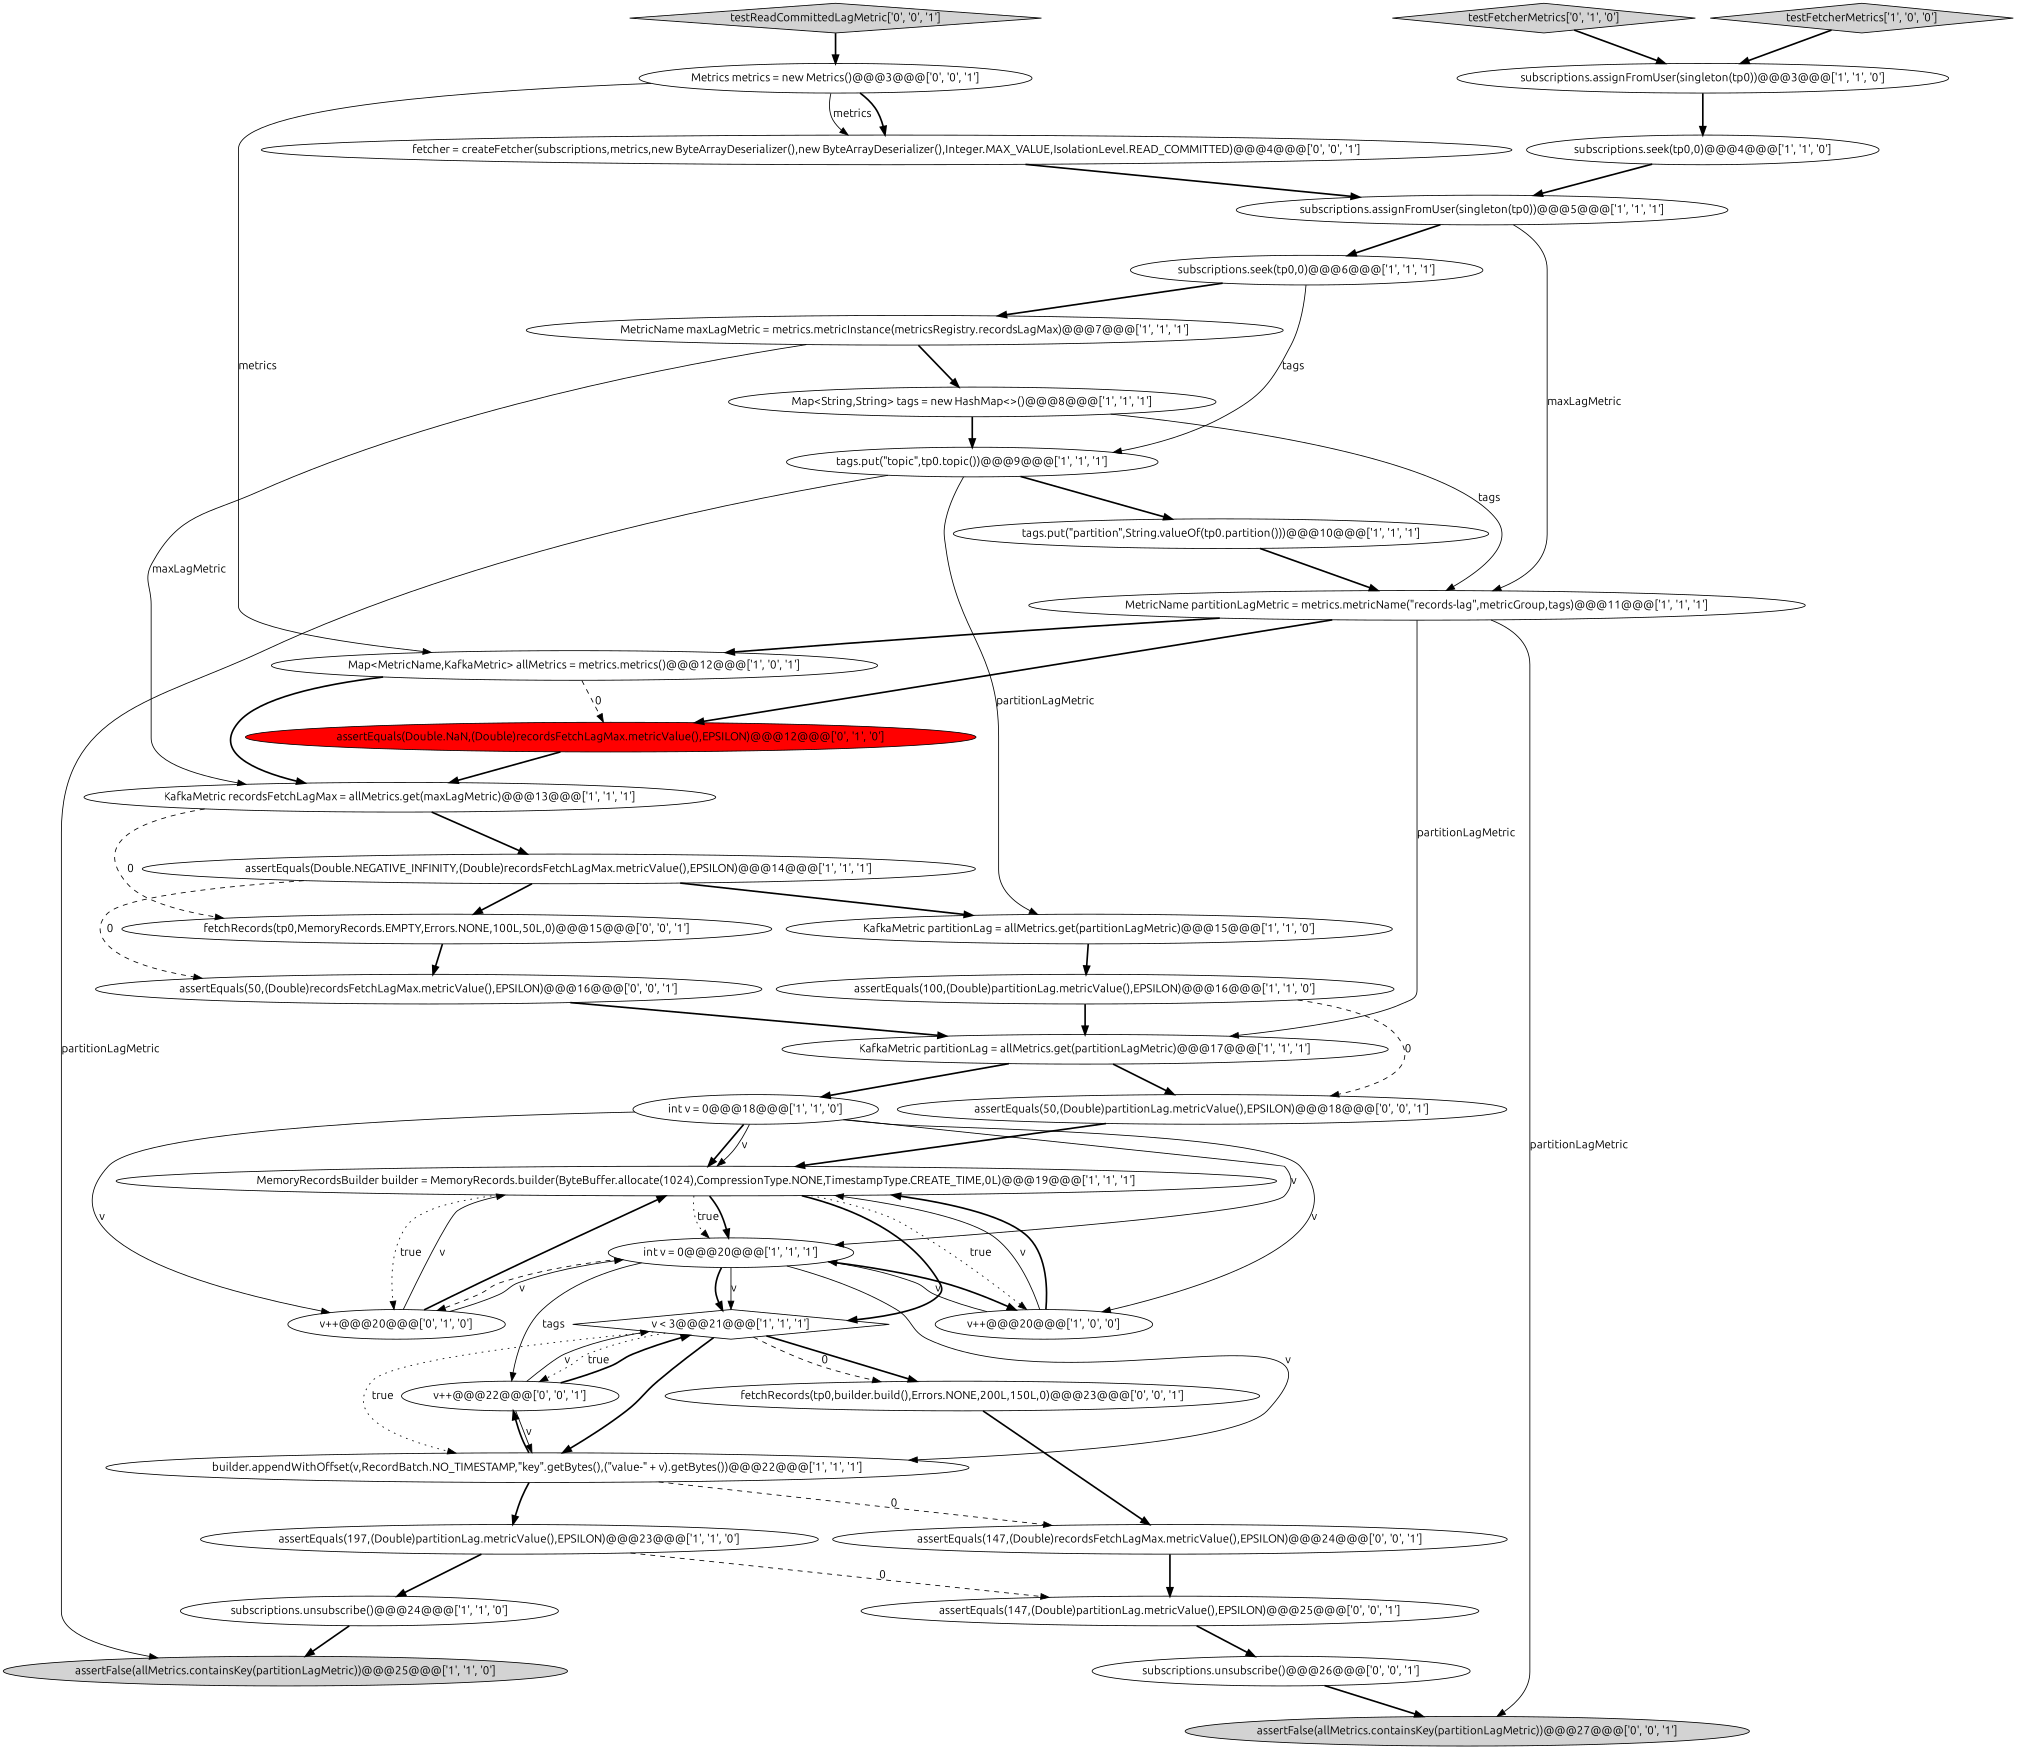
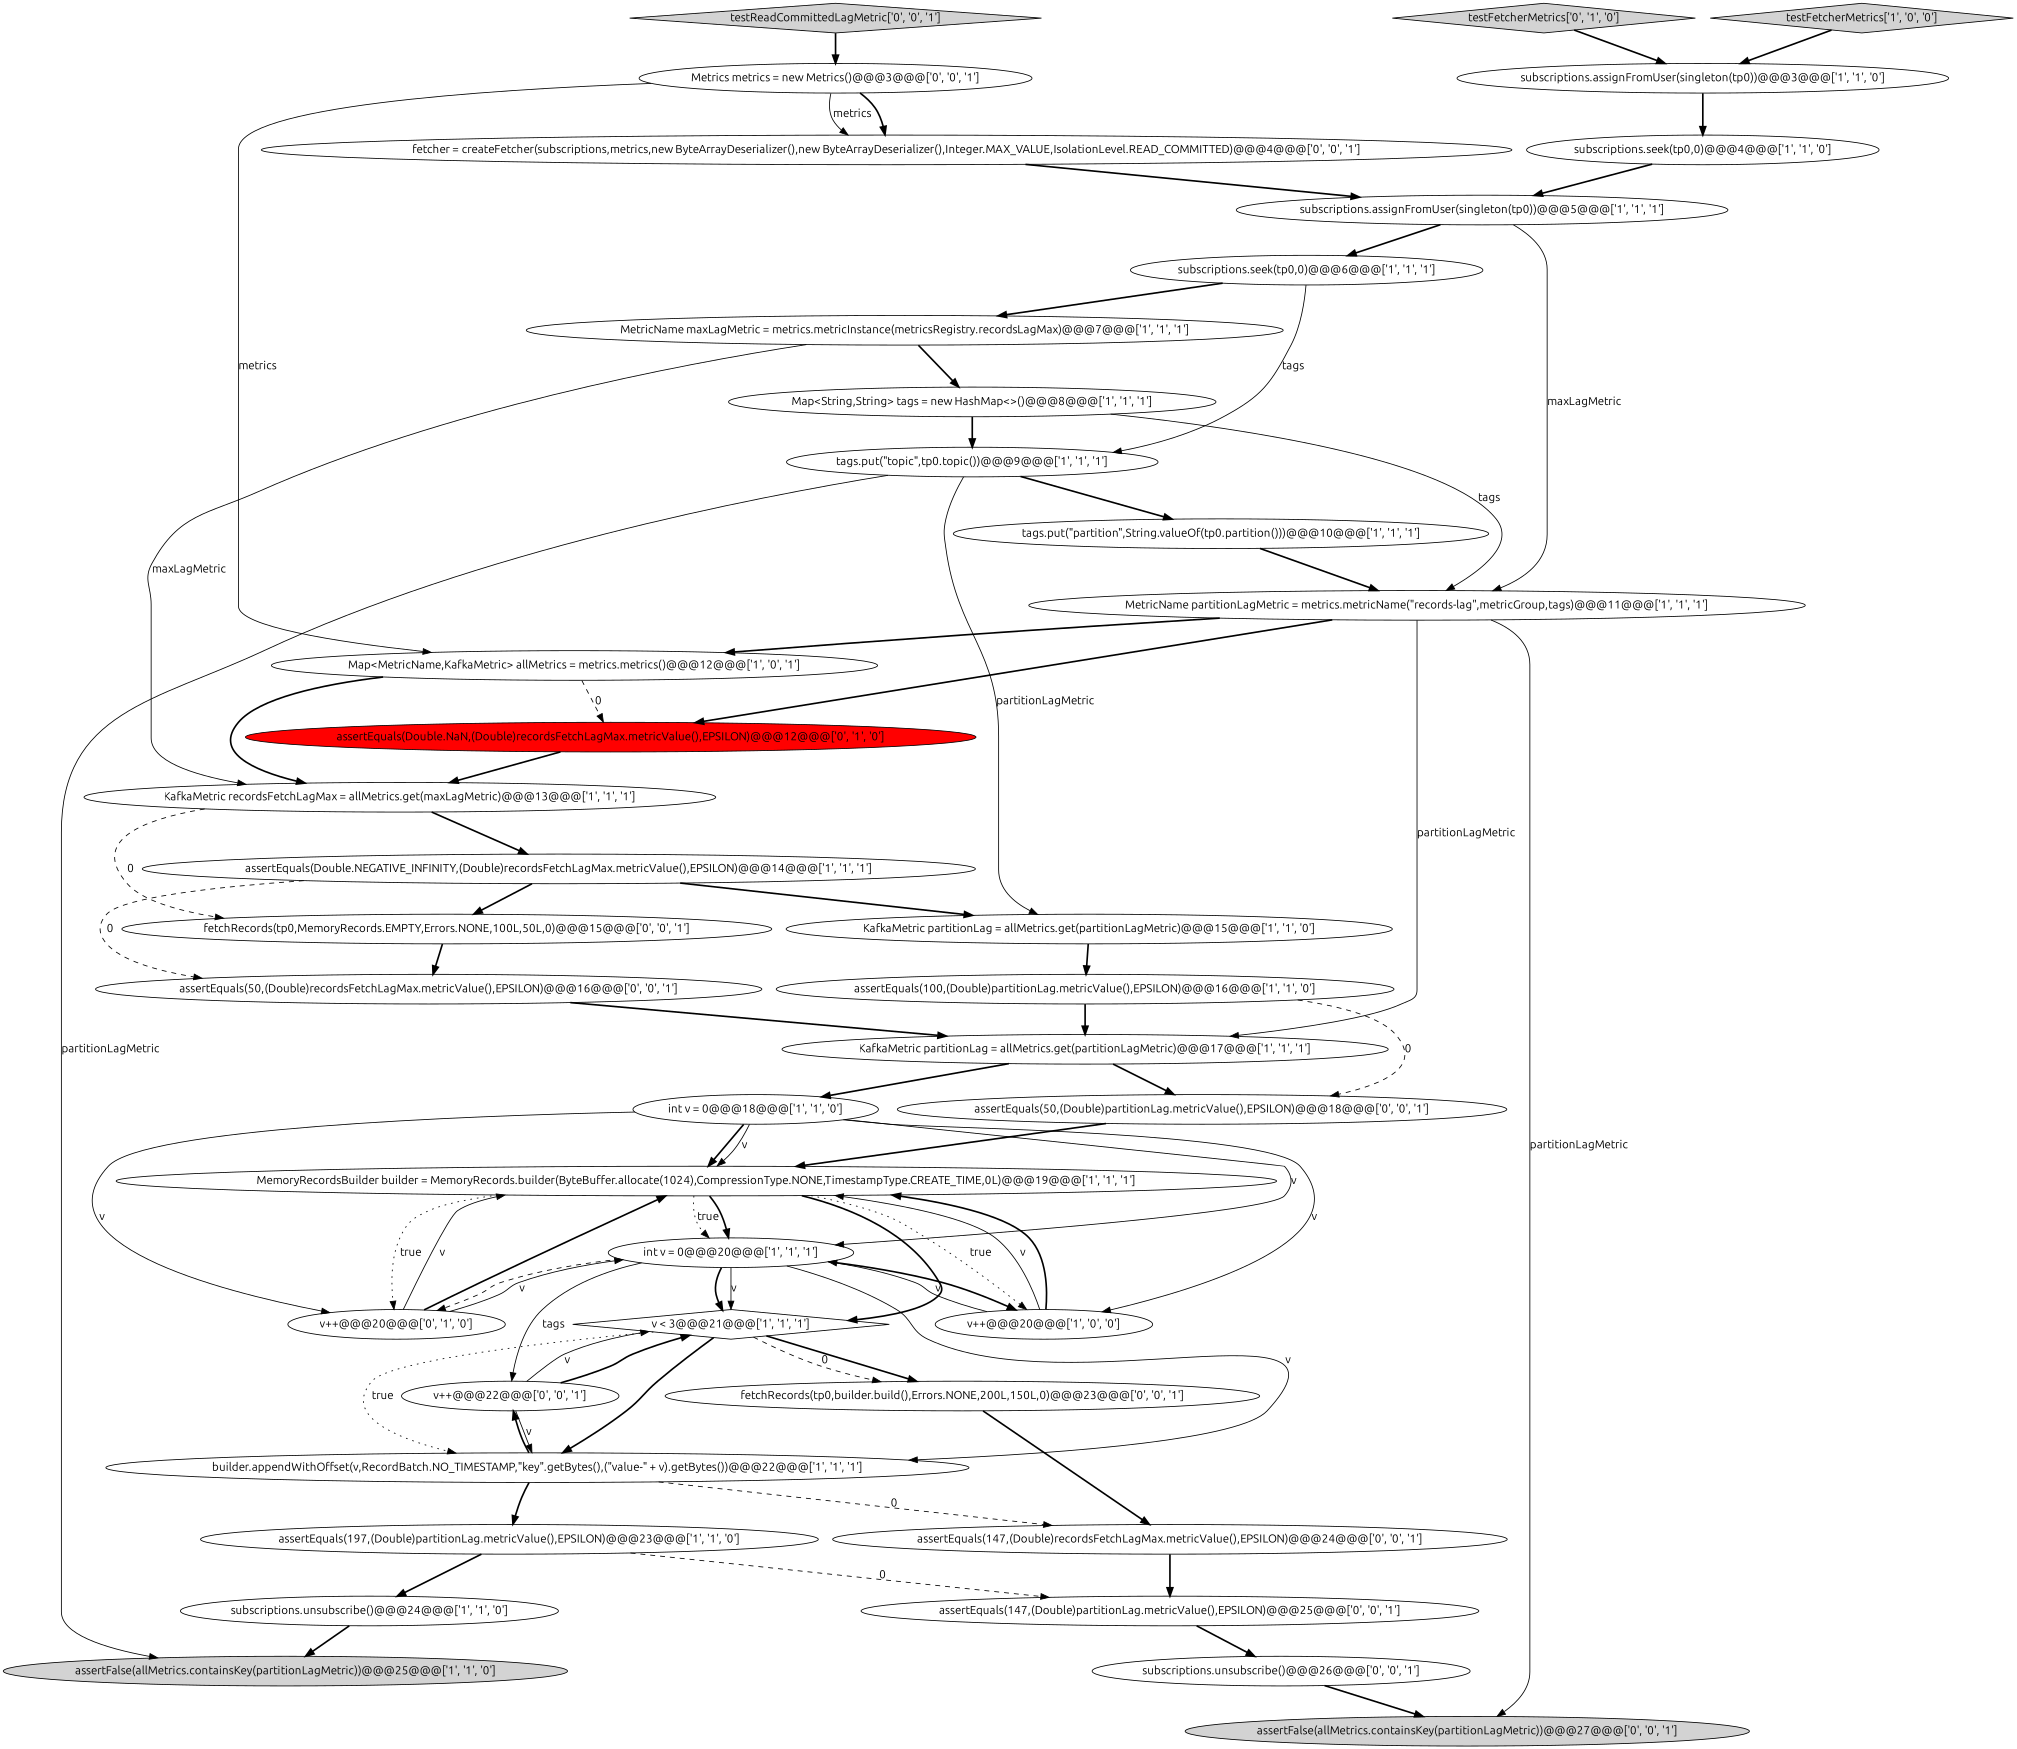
edge "v < 3@@@21@@@['1', '1', '1']" -> "v++@@@22@@@['0', '0', '1']": removed, label "true"
